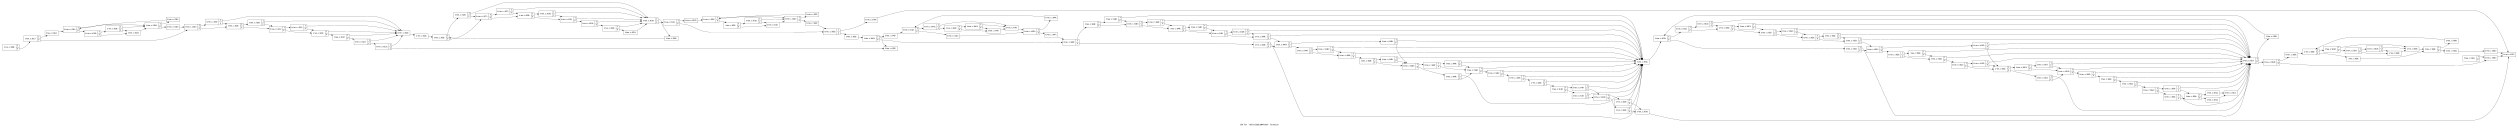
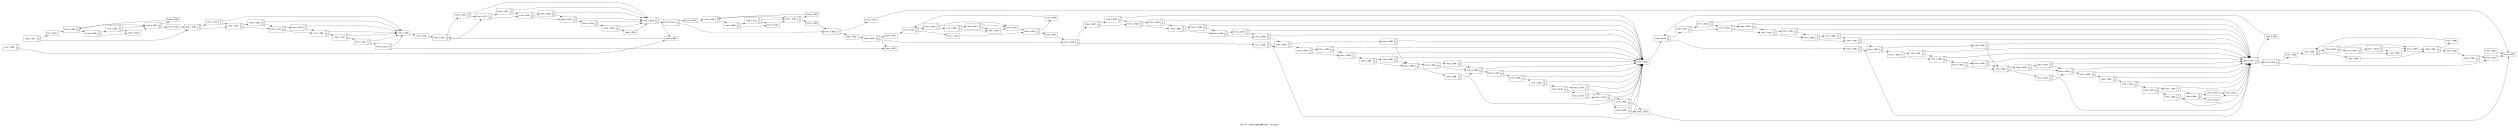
edge "tree.c:608:" -> "tree.c:617:": now "tree.c:608:" -> "tree.c:630:"
edge "tree.c:663:" -> "tree.c:666:": now "tree.c:663:" -> "tree.c:664:"
